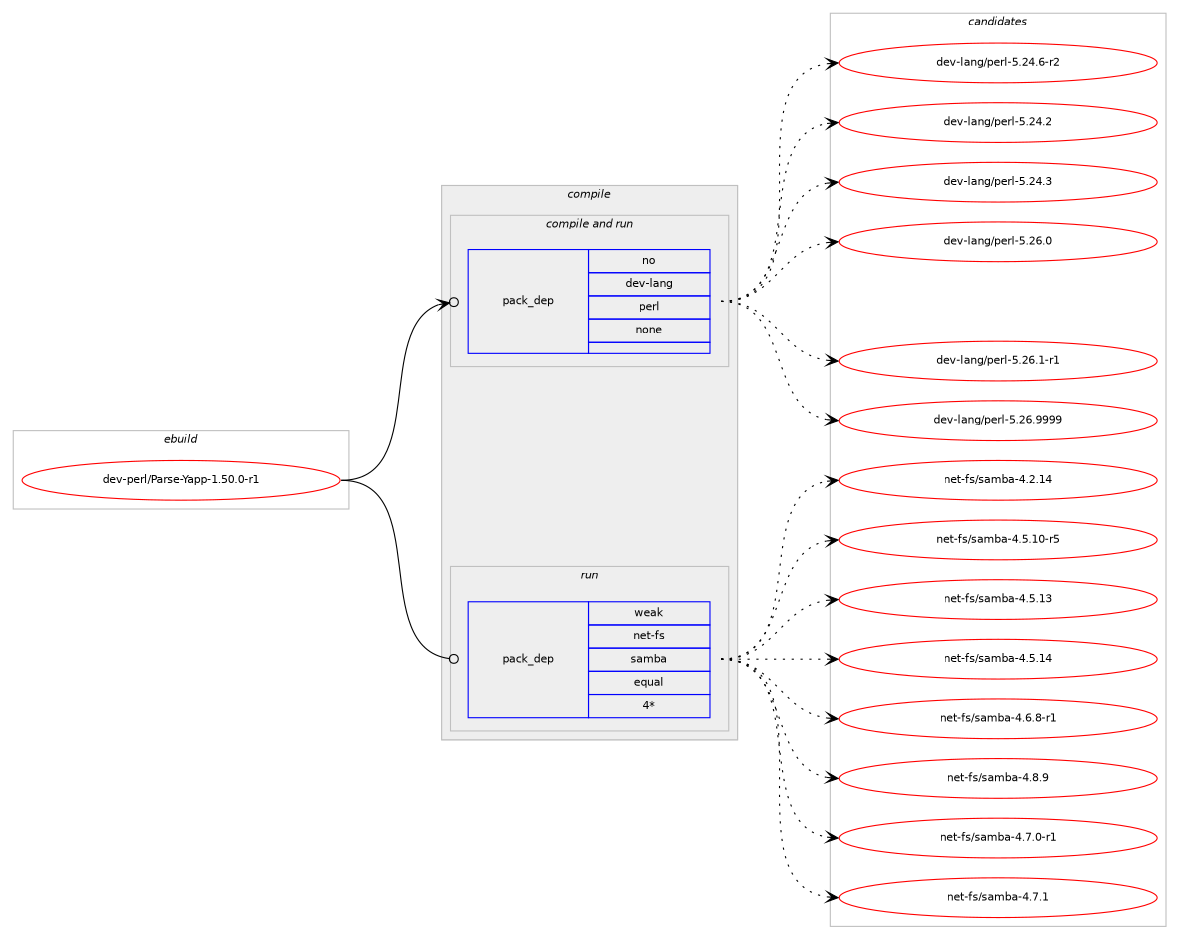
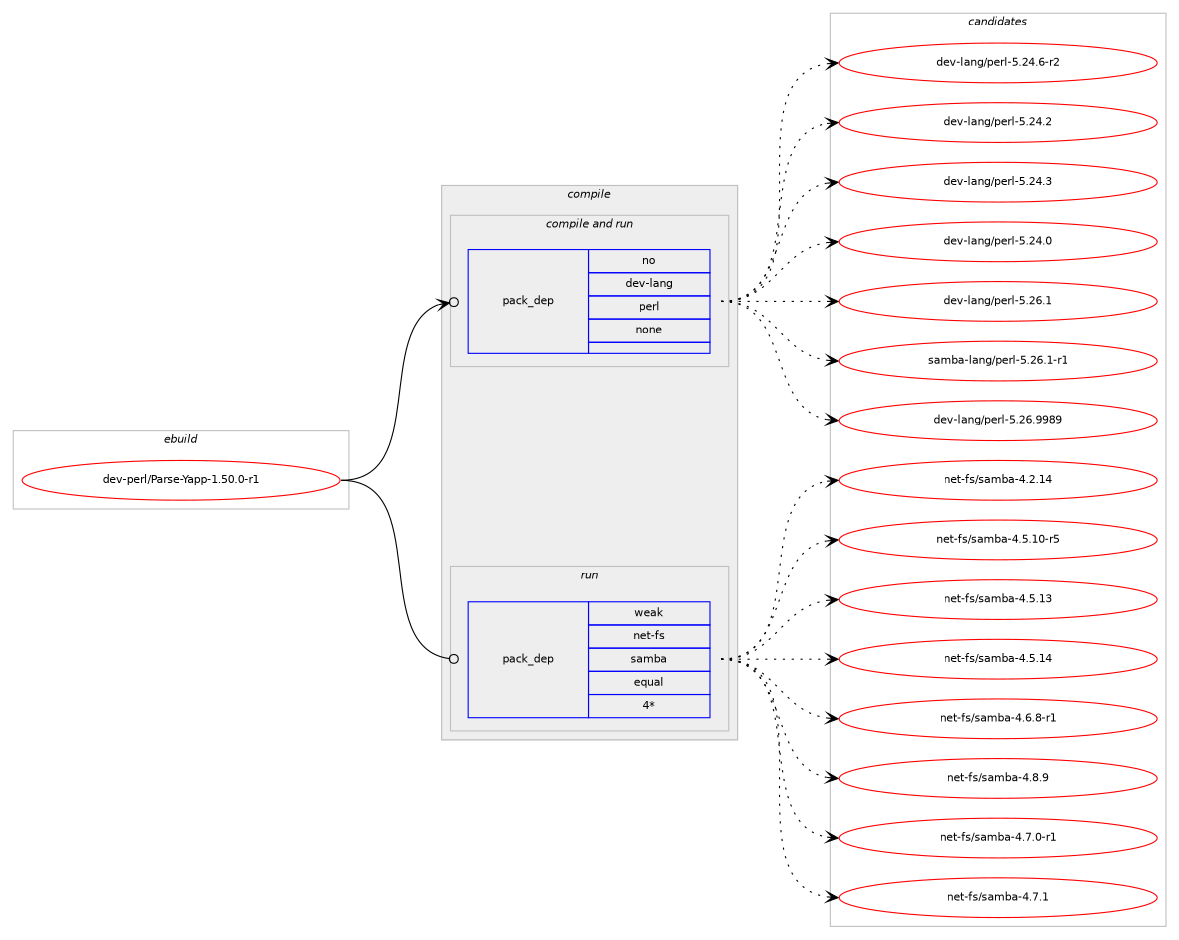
node "dev-lang/perl-5.26.0": label "dev-lang/perl-5.26.0" -> "dev-lang/perl-5.24.0"
node "dev-lang/perl-5.26.1": added
node "dev-lang/perl-5.26.1-r1": label "dev-lang/perl-5.26.1-r1" -> "samba-lang/perl-5.26.1-r1"
node "dev-lang/perl-5.26.9999": label "dev-lang/perl-5.26.9999" -> "dev-lang/perl-5.26.9989"
